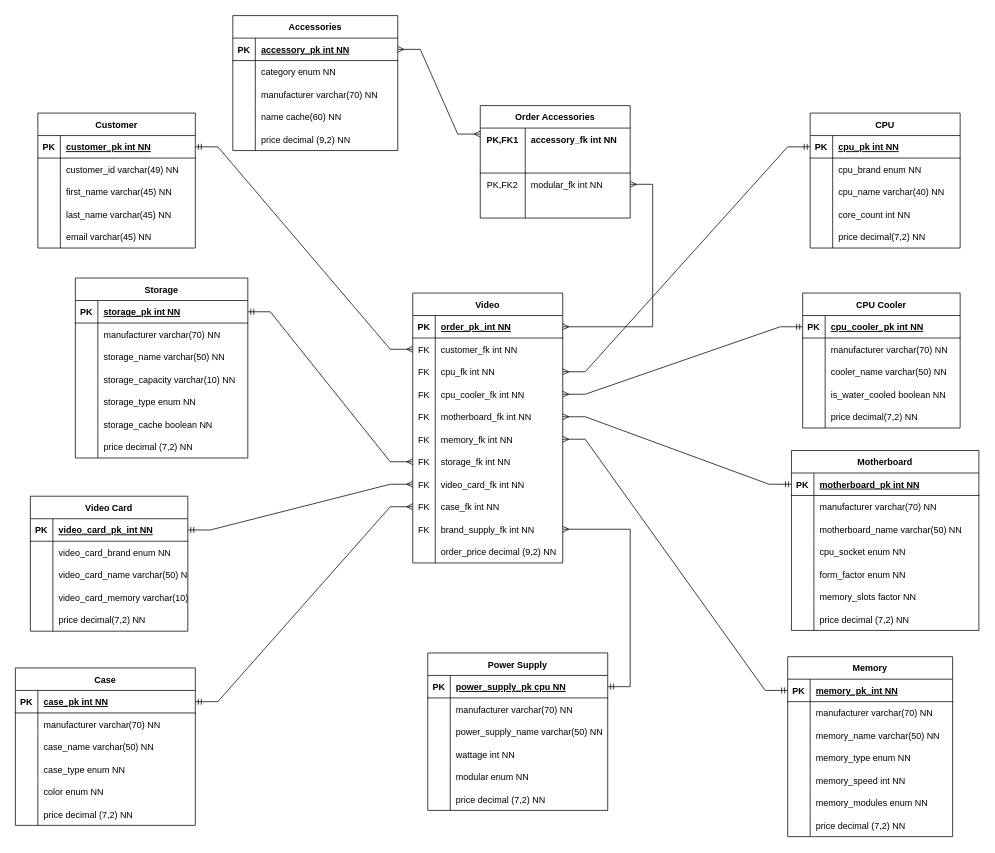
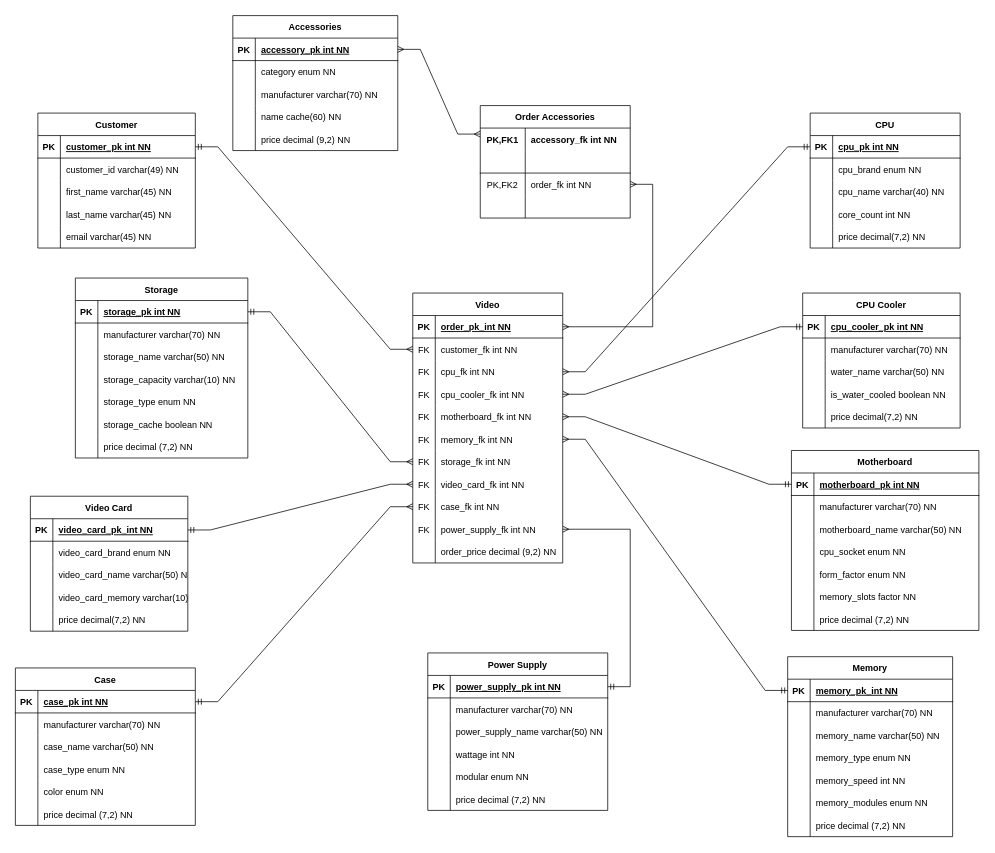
node "modular_fk int NN": label "modular_fk int NN" -> "order_fk int NN"
node "cooler_name varchar(50) NN": label "cooler_name varchar(50) NN" -> "water_name varchar(50) NN"
node "brand_supply_fk int NN": label "brand_supply_fk int NN" -> "power_supply_fk int NN"
node "power_supply_pk cpu NN": label "power_supply_pk cpu NN" -> "power_supply_pk int NN"
